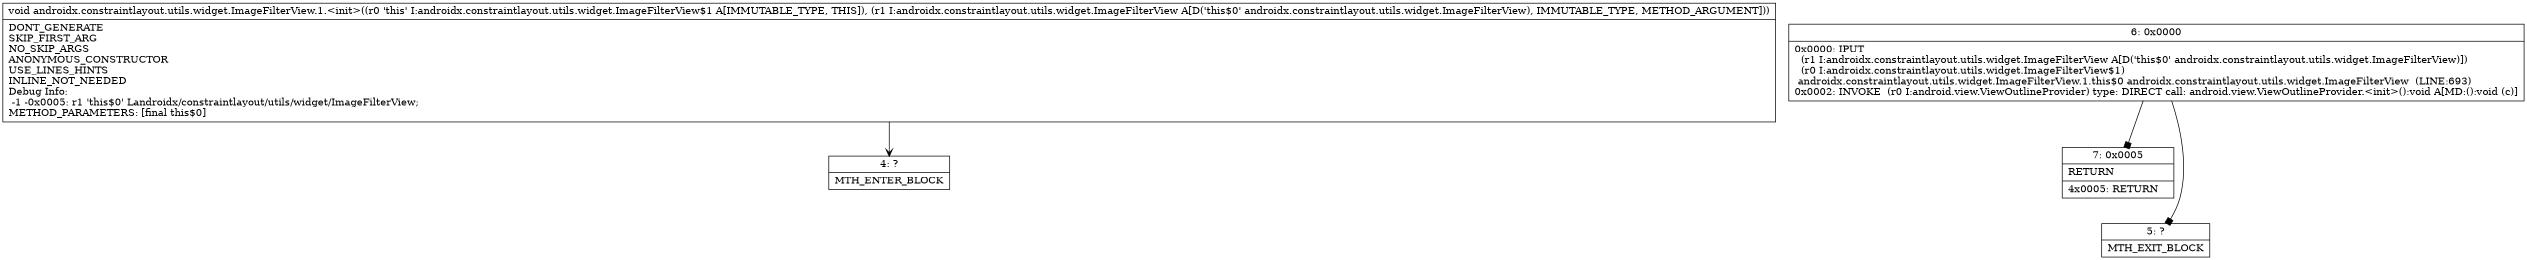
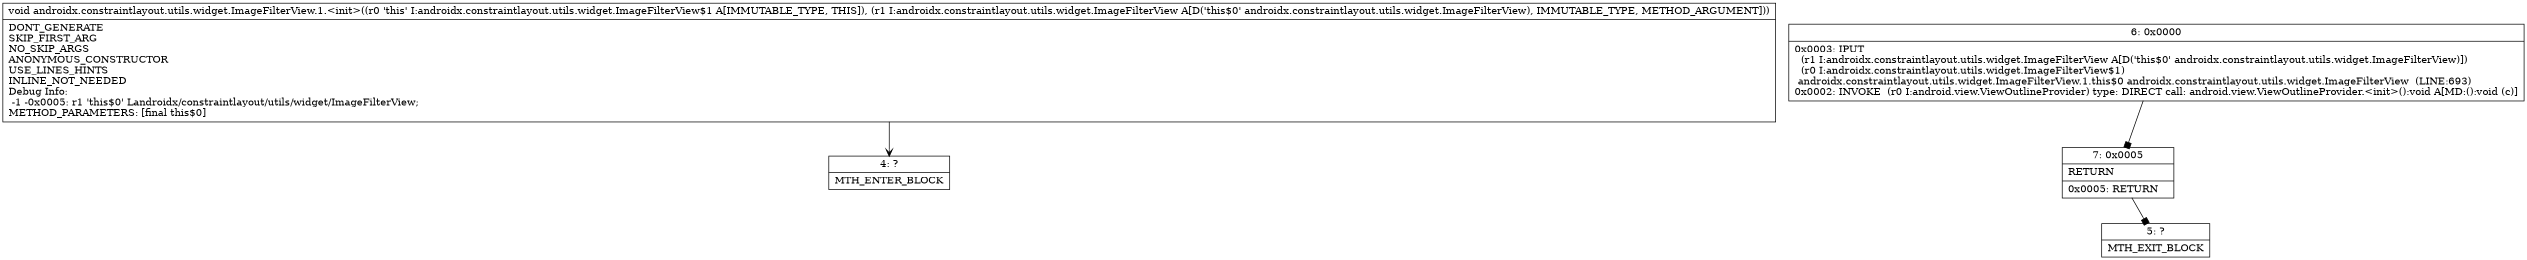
node "6: 0x0000": text "0x0000: IPUT" -> "0x0003: IPUT"
edge "6: 0x0000" -> "5: ?": now "7: 0x0005" -> "5: ?"
node "7: 0x0005": text "4x0005: RETURN" -> "0x0005: RETURN"
